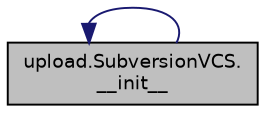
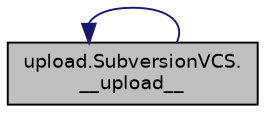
node "upload.SubversionVCS. __init__": label "upload.SubversionVCS. __init__" -> "upload.SubversionVCS. __upload__"
